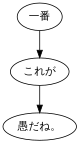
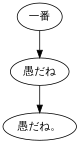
node "これが": label "これが" -> "愚だね"
